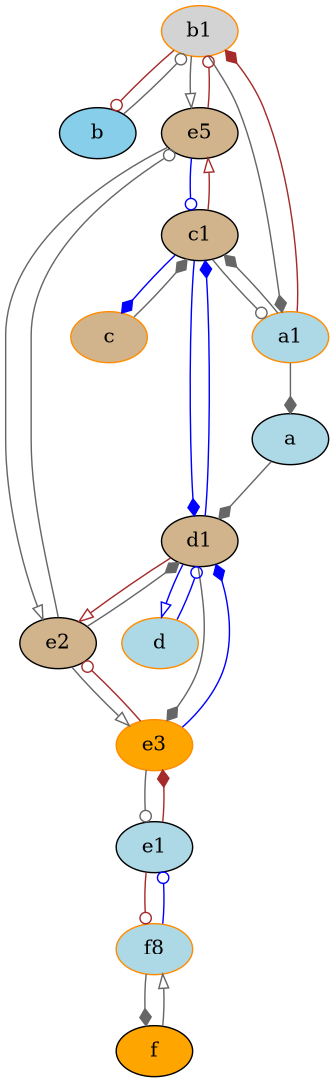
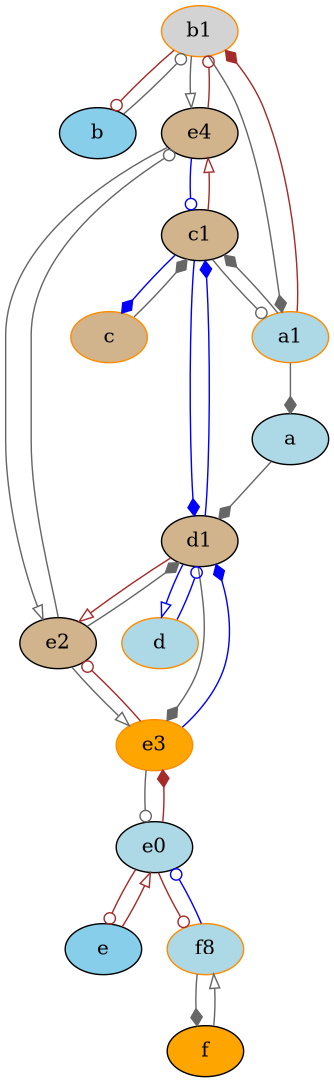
node "e5": label "e5" -> "e4"
node "e1": label "e1" -> "e0"
node "e": added
